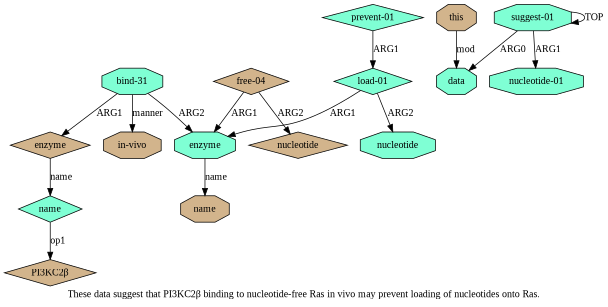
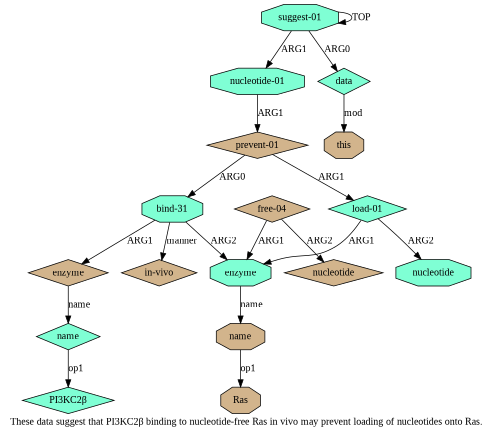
node "prevent-01": fillcolor aquamarine -> tan
edge "this" -> "data": reversed
node "data": shape octagon -> diamond
edge "nucleotide-01" -> "prevent-01": added, label "ARG1"
node "in-vivo": shape octagon -> diamond
edge "prevent-01" -> "bind-31": added, label "ARG0"
node "PI3KC2β": fillcolor tan -> aquamarine
node "Ras": added
